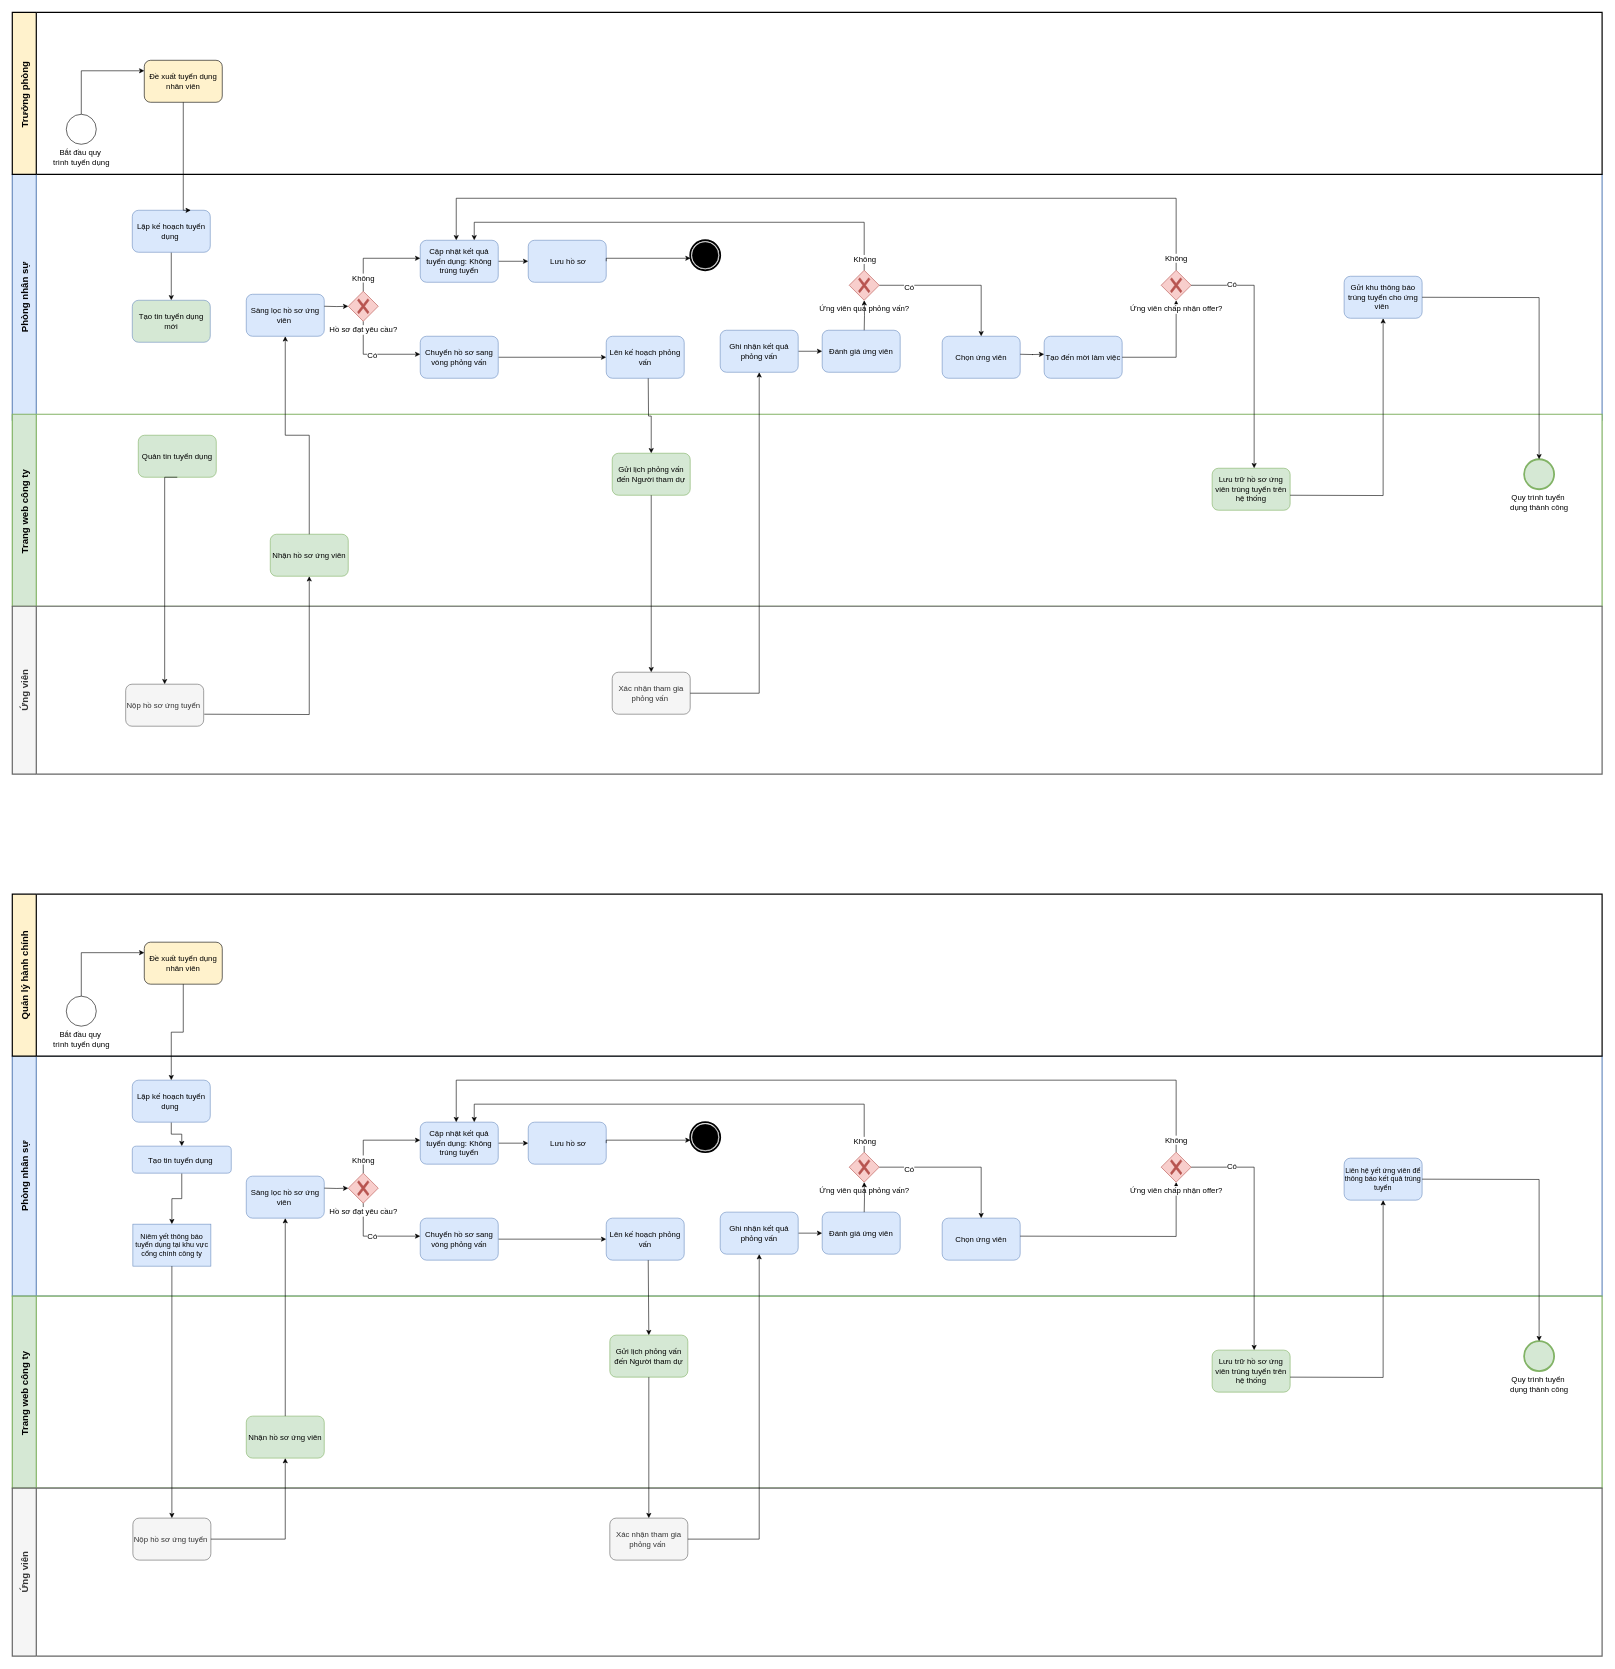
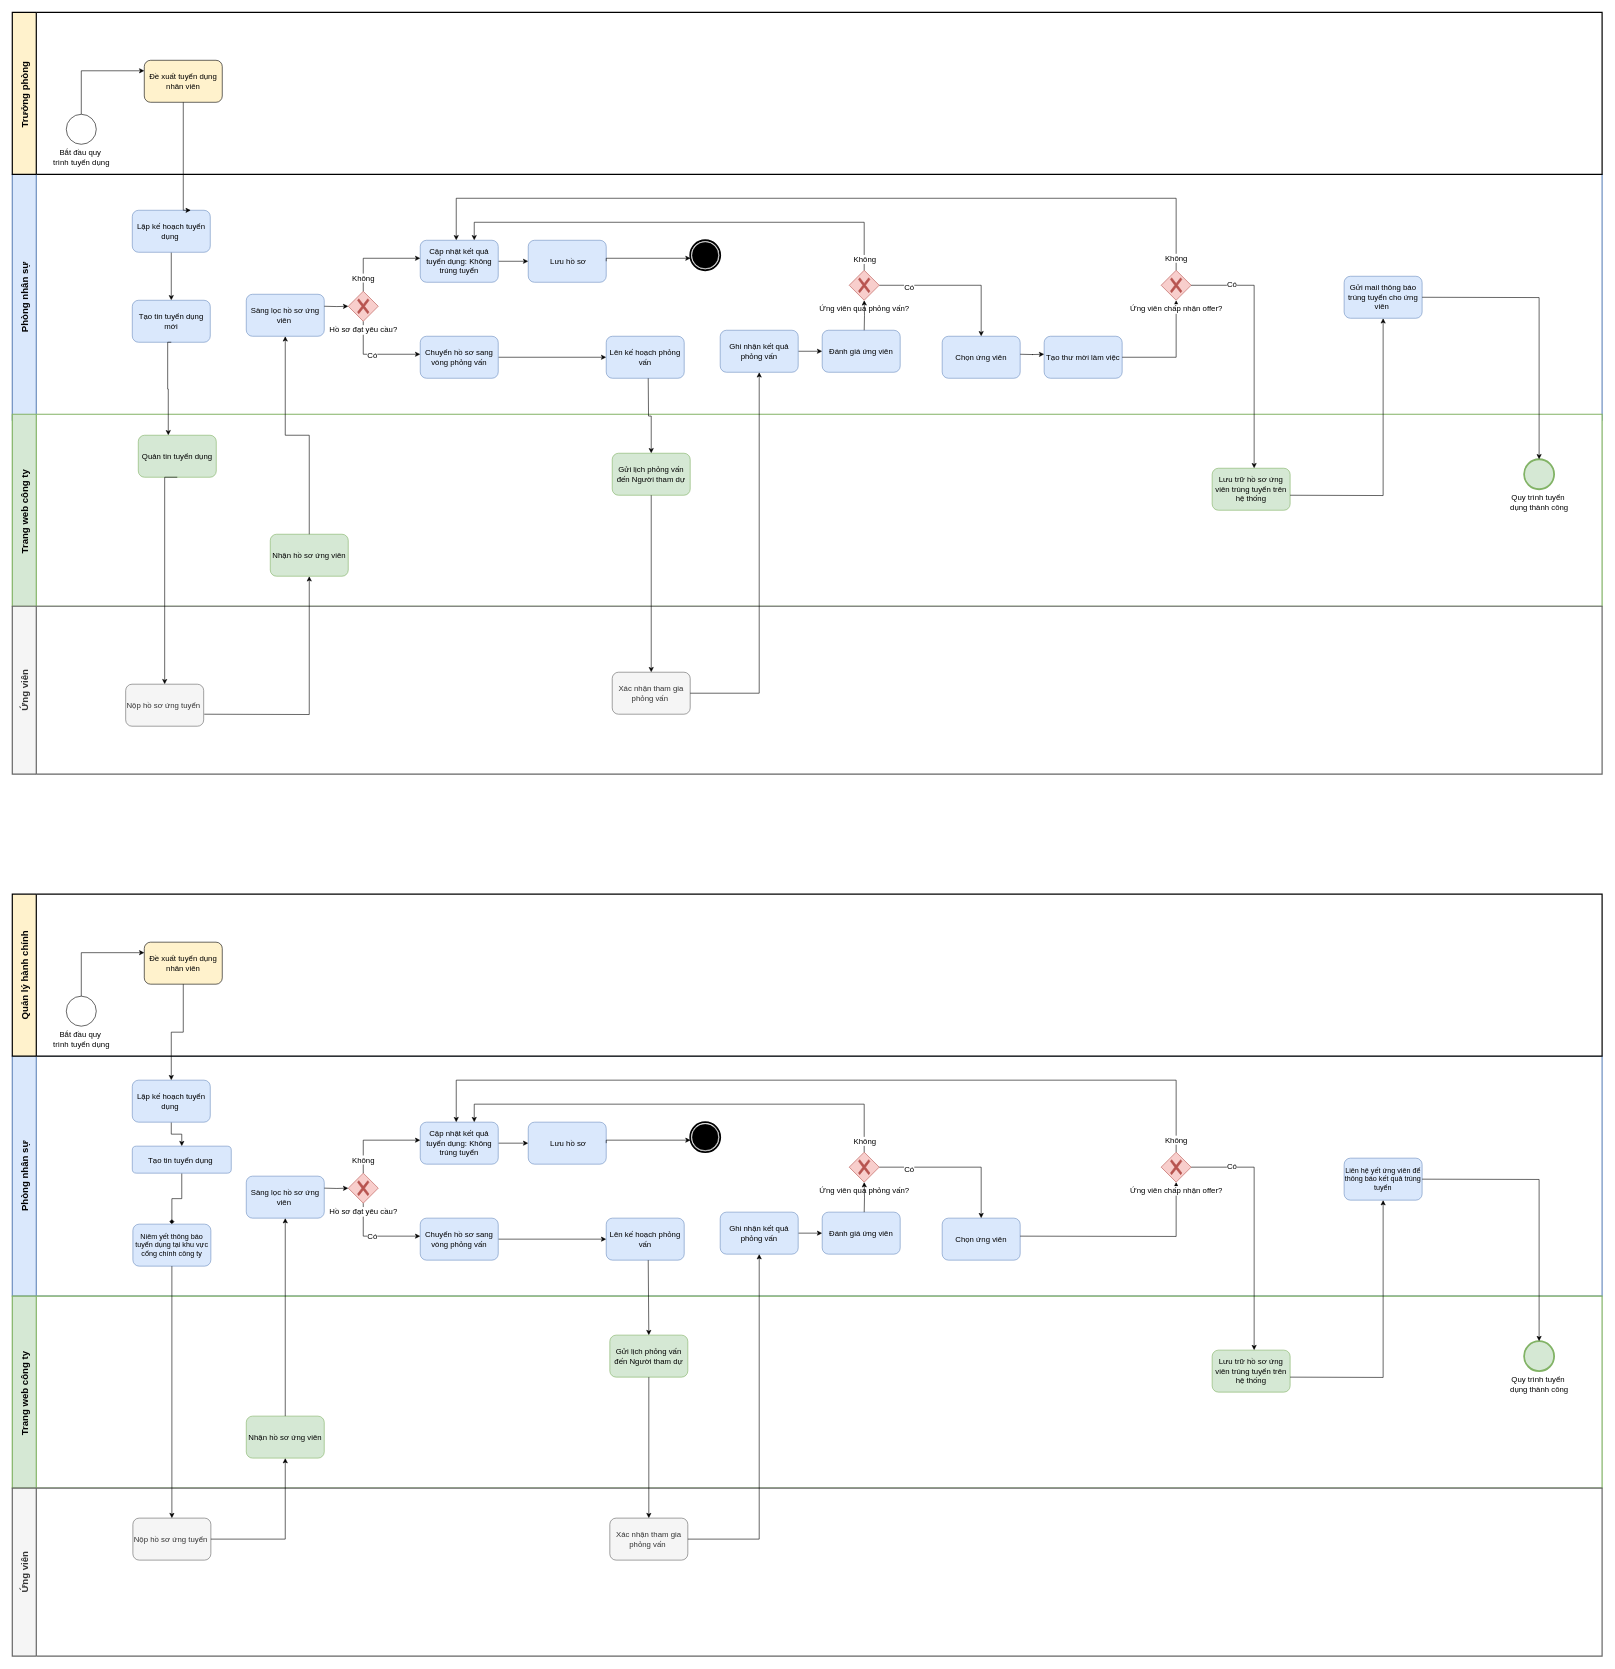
node "Gửi khu thông báo trúng tuyển cho ứng viên": label "Gửi khu thông báo trúng tuyển cho ứng viên" -> "Gửi mail thông báo trúng tuyển cho ứng viên"
node "Tạo tin tuyển dụng mới": fillcolor #d5e8d4 -> #dae8fc
node "Tạo đến mời làm việc": label "Tạo đến mời làm việc" -> "Tạo thư mời làm việc"
edge "Tạo tin tuyển dụng mới" -> "Quản tin tuyển dụng": added
edge "Tạo tin tuyển dụng" -> "Niêm yết thông báo tuyển dụng tại khu vực cổng chính công ty": arrowhead classic -> diamond
node "Niêm yết thông báo tuyển dụng tại khu vực cổng chính công ty": shape rectangle -> rounded rectangle
